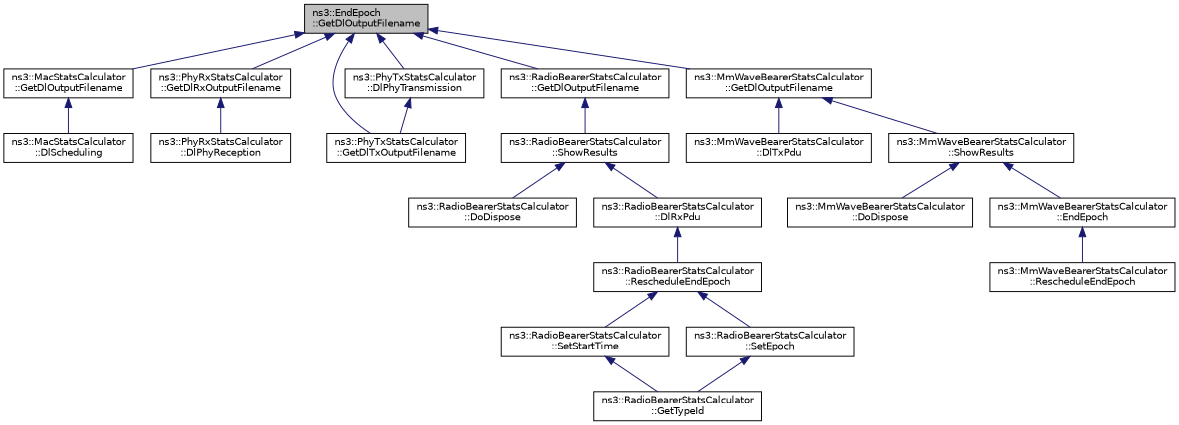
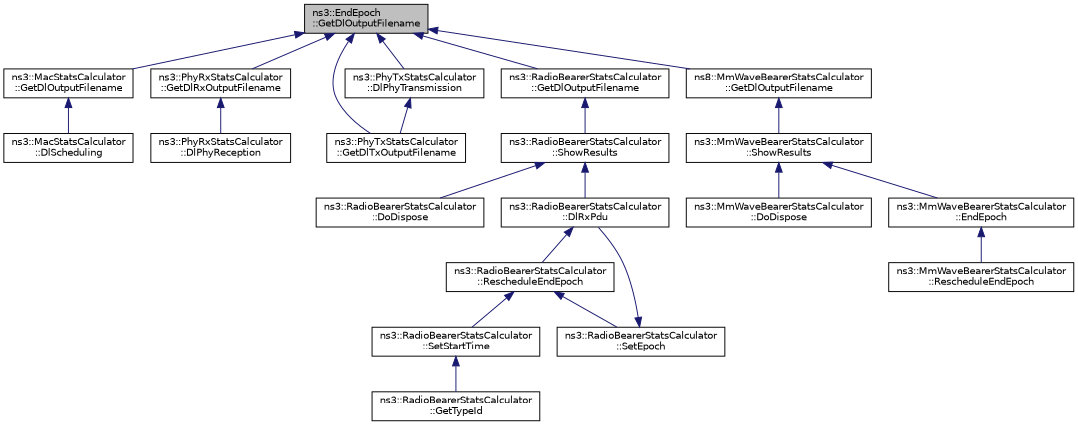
node "ns3::MmWaveBearerStatsCalculator ::GetDlOutputFilename": label "ns3::MmWaveBearerStatsCalculator ::GetDlOutputFilename" -> "ns8::MmWaveBearerStatsCalculator ::GetDlOutputFilename"
node "ns3::MmWaveBearerStatsCalculator ::DlTxPdu": removed
edge "ns3::RadioBearerStatsCalculator ::GetTypeId" -> "ns3::RadioBearerStatsCalculator ::SetEpoch": now "ns3::RadioBearerStatsCalculator ::DlRxPdu" -> "ns3::RadioBearerStatsCalculator ::SetEpoch"
